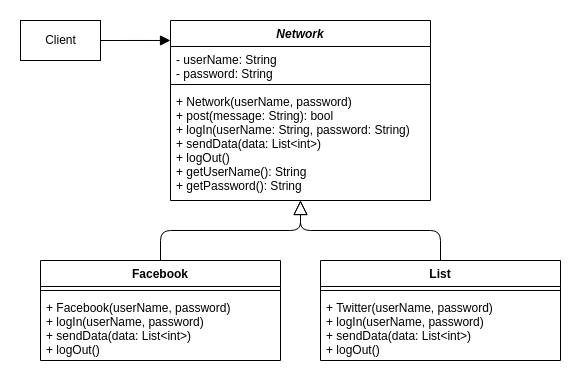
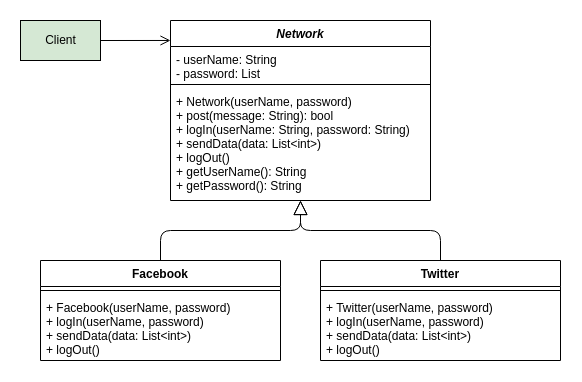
edge "Client" -> "Network": arrowhead block -> open
node "Client": fillcolor #ffffff -> #d5e8d4
node "- userName: String - password: String": label "- userName: String - password: String" -> "- userName: String - password: List"
node "List": label "List" -> "Twitter"
